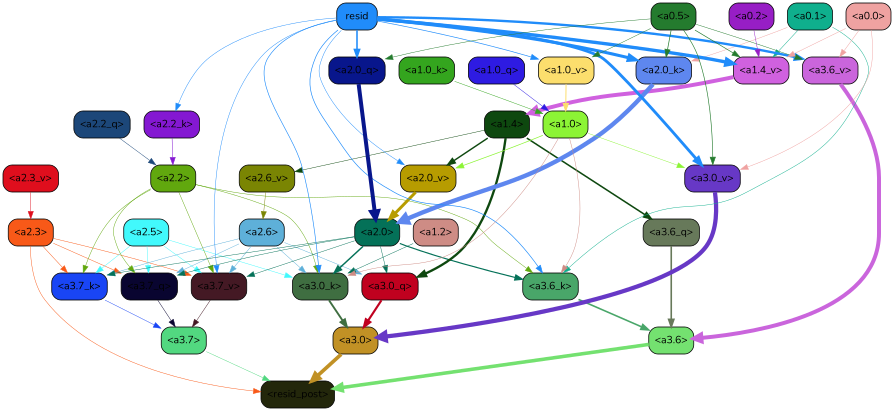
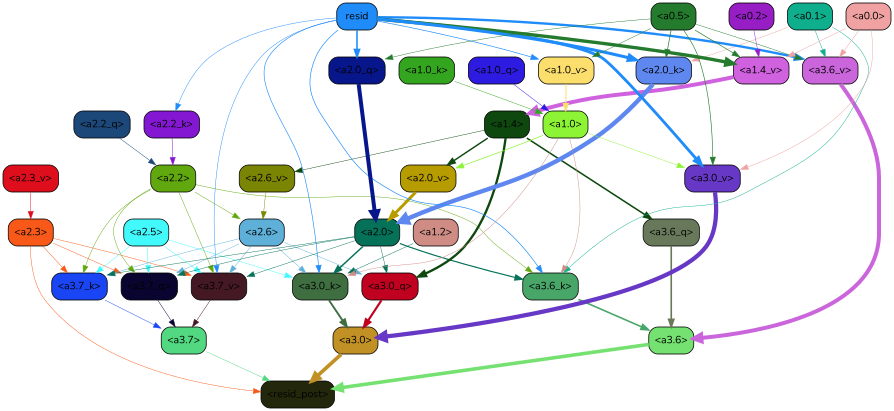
edge "resid" -> "<a1.4_v>": color #208cfa -> #247b2e
edge "<a0.1>" -> "<a1.4_v>": now "<a0.1>" -> "<a3.6_v>"
edge "resid" -> "<a2.0_v>": removed
edge "<a2.2>" -> "<a3.0_k>": now "<a2.2>" -> "<a2.6>"
